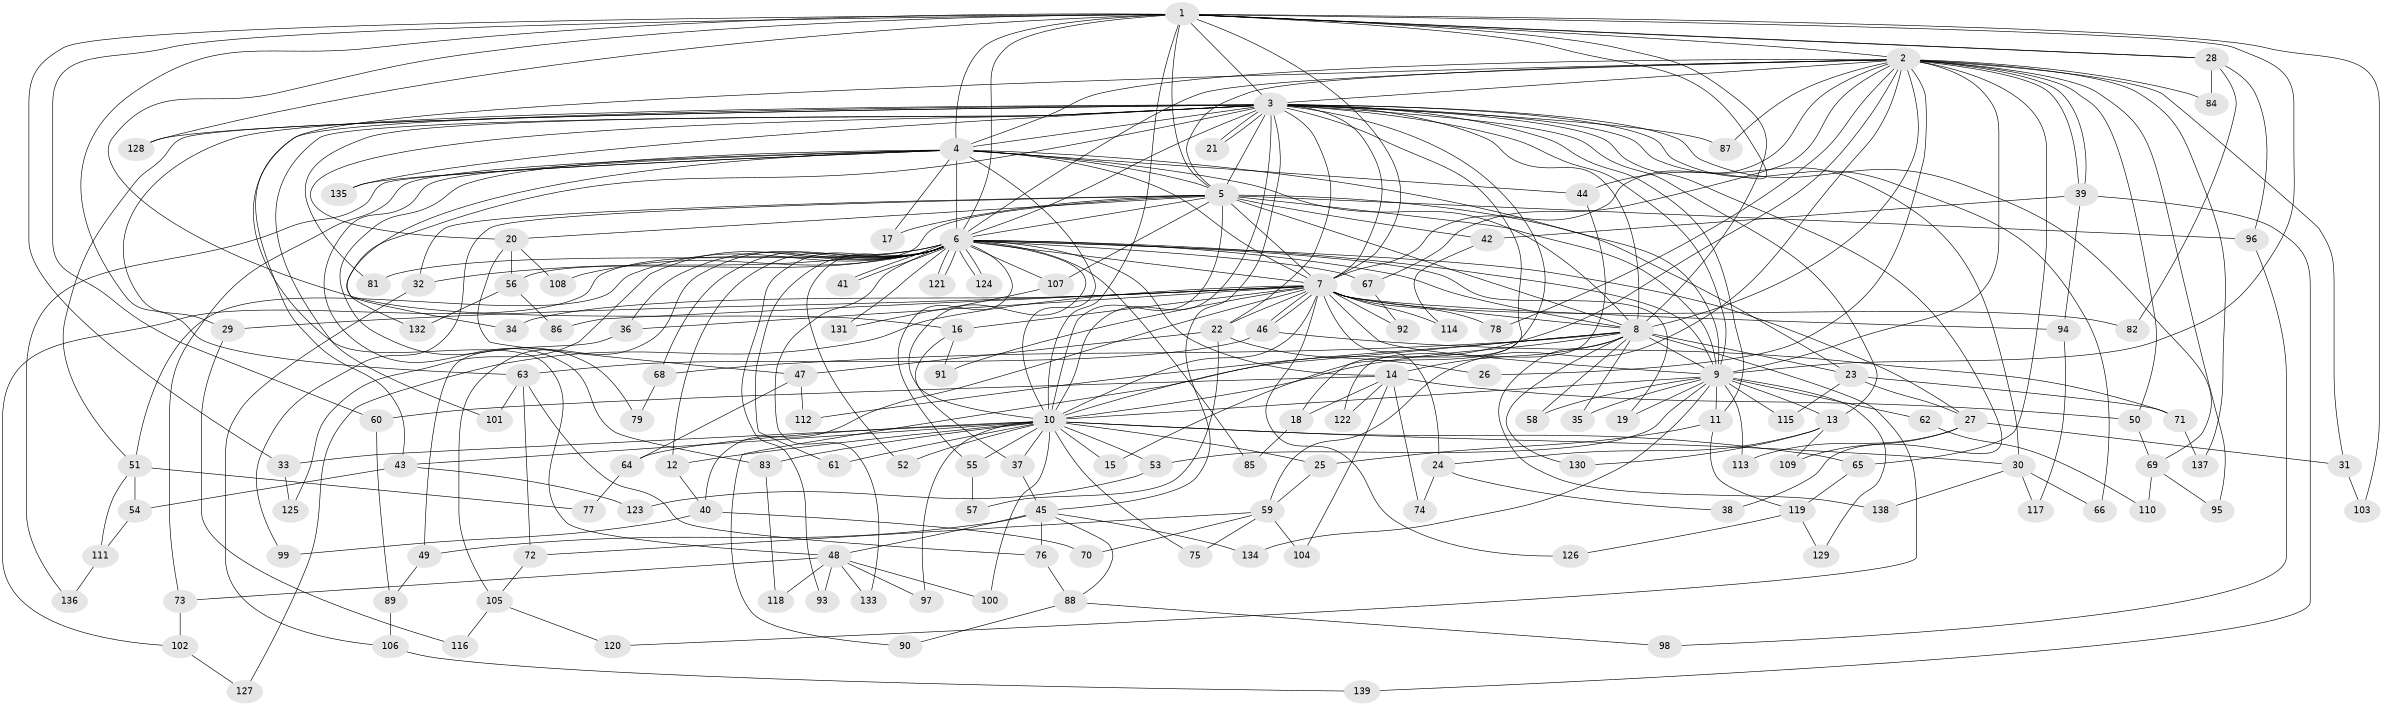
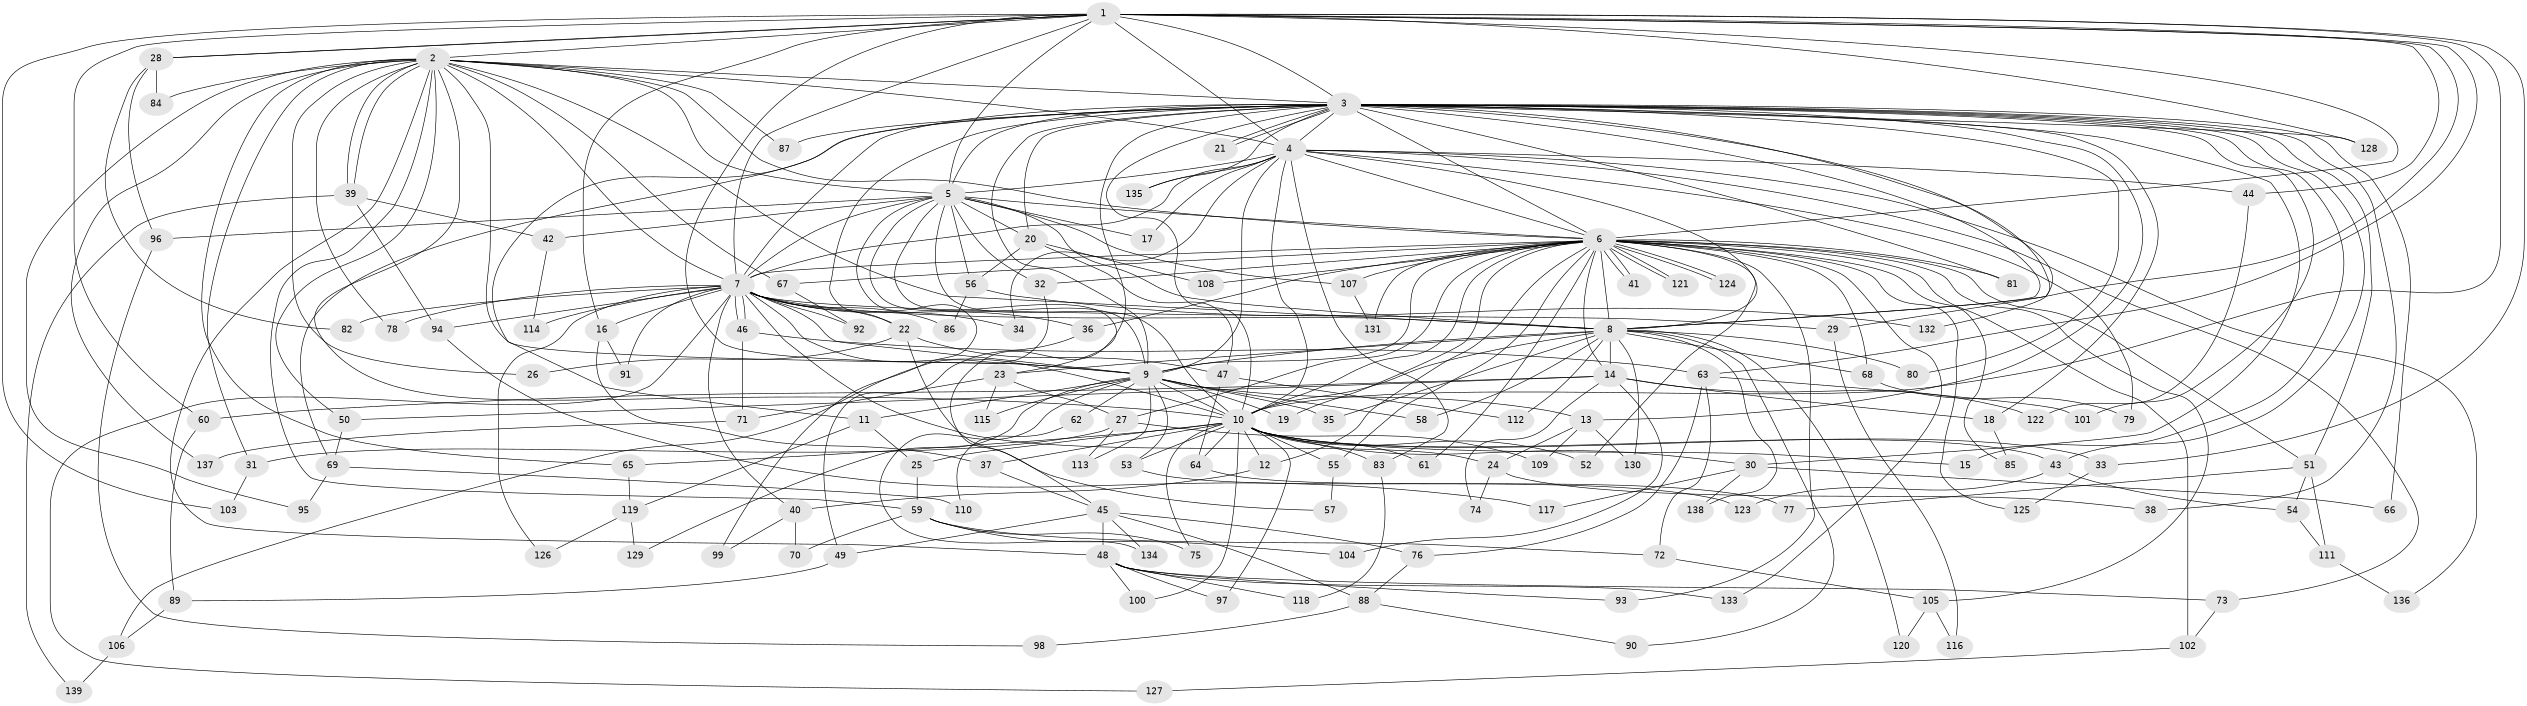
node "80": added
